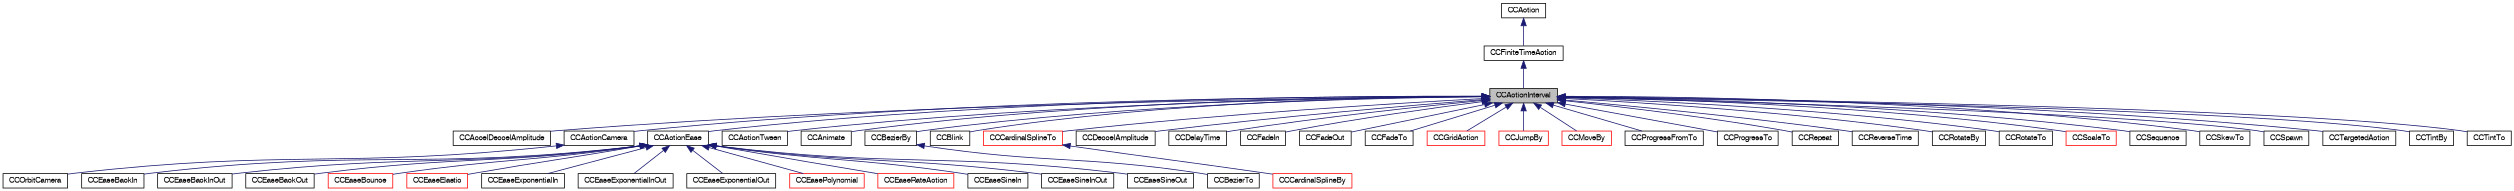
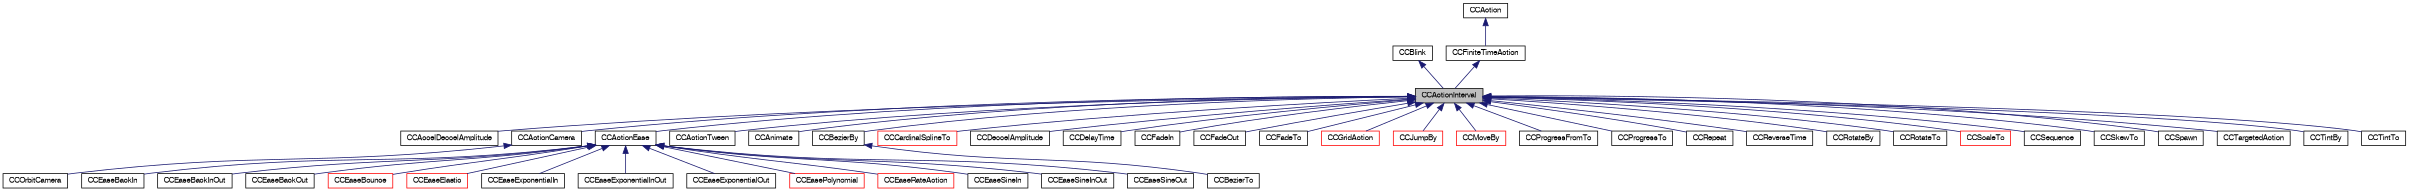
edge "CCBlink" -> "CCActionInterval": reversed
node "CCCardinalSplineBy": removed
